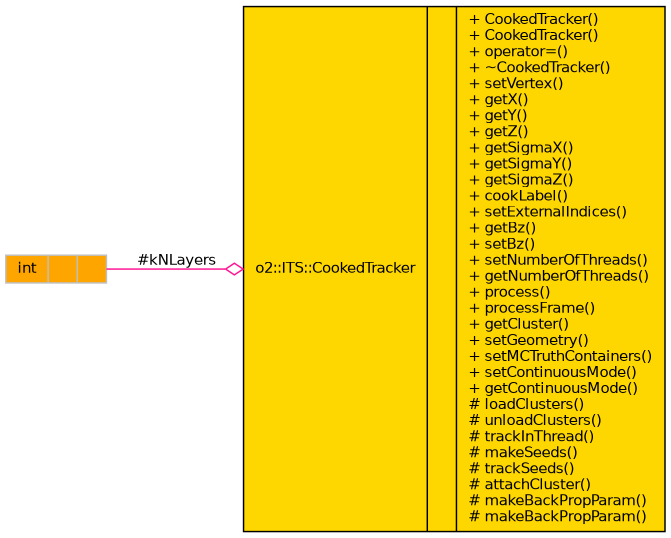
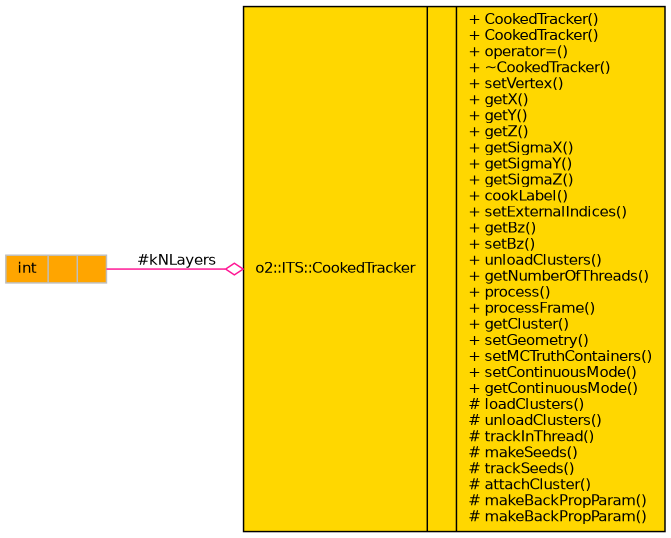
node "o2::ITS::CookedTracker": text "+ setNumberOfThreads()" -> "+ unloadClusters()"
